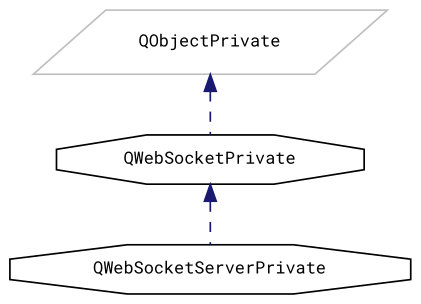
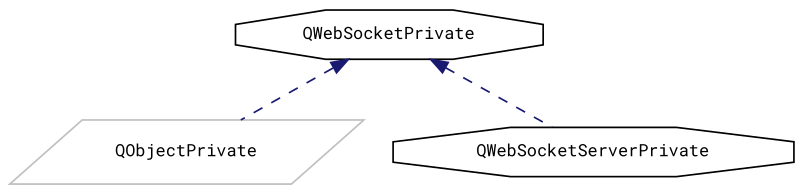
edge "QWebSocketPrivate" -> "QObjectPrivate": reversed
